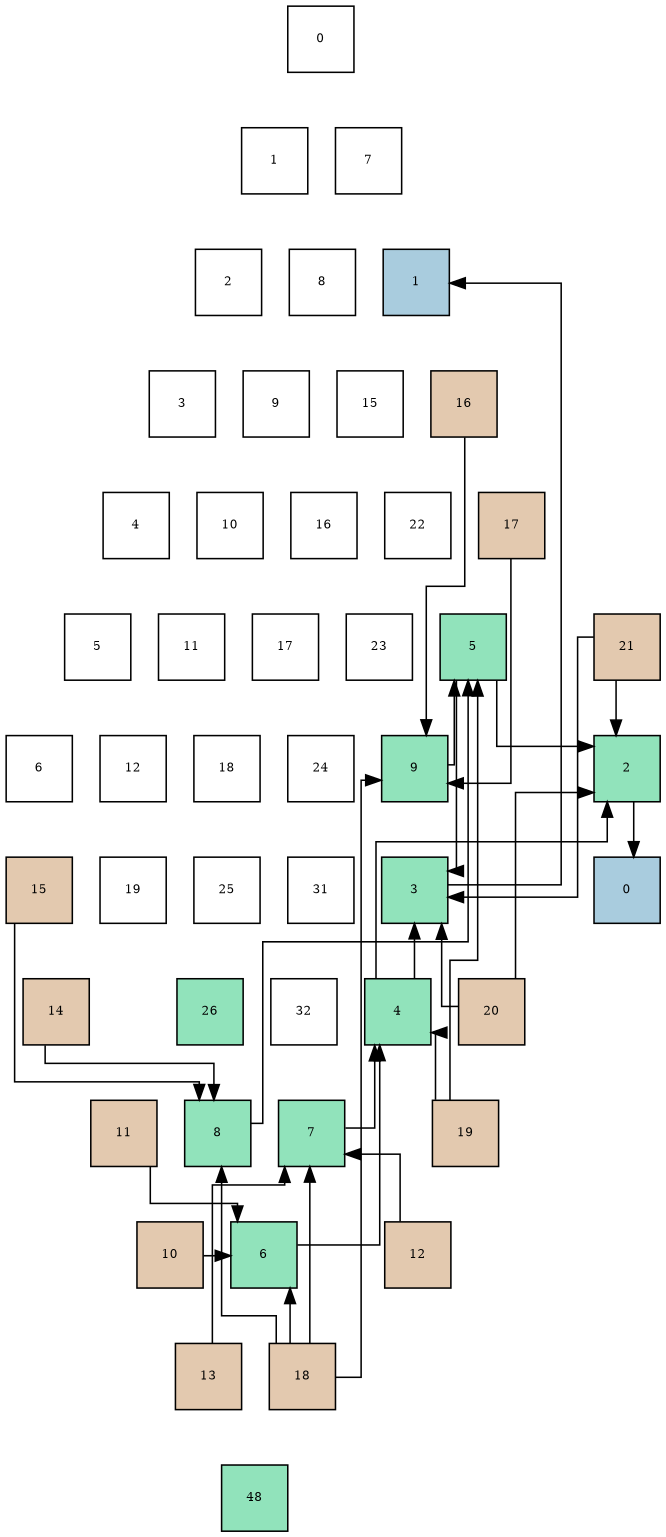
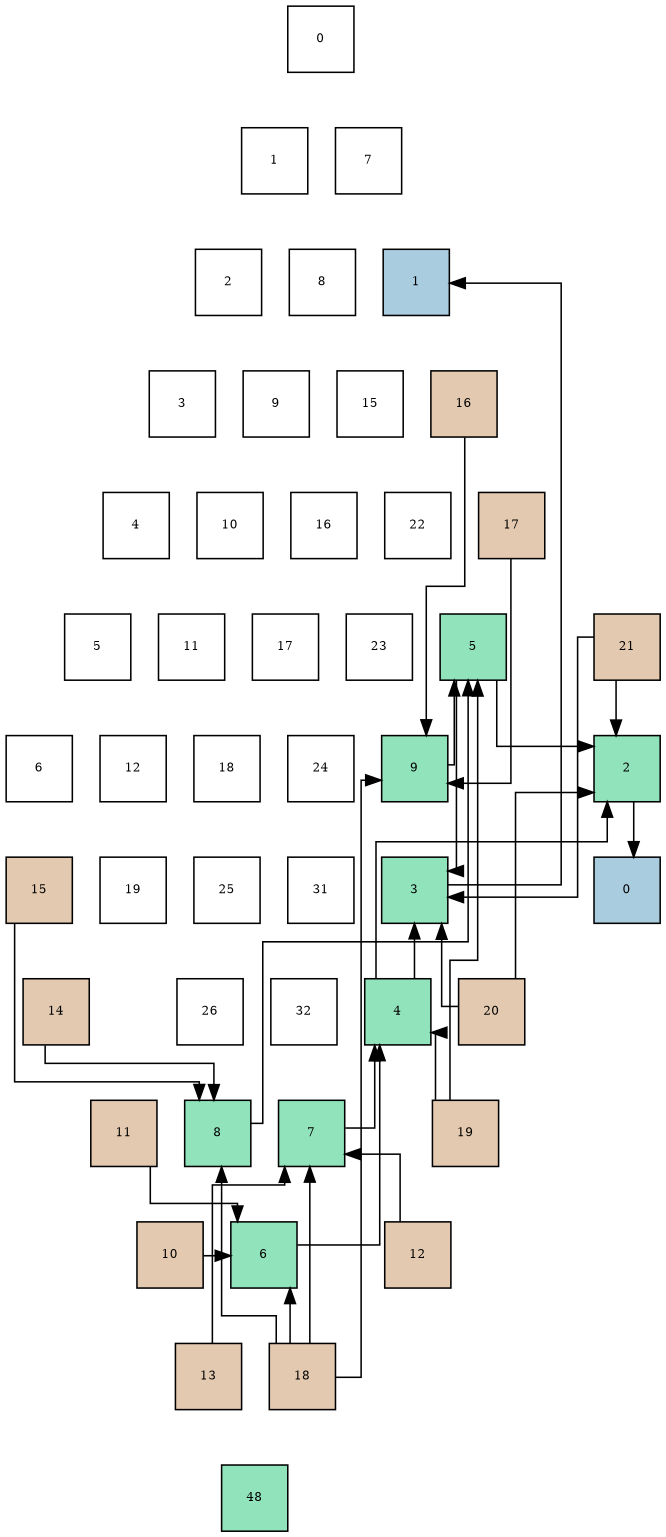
node "26": fillcolor #91e3bb -> #ffffff
